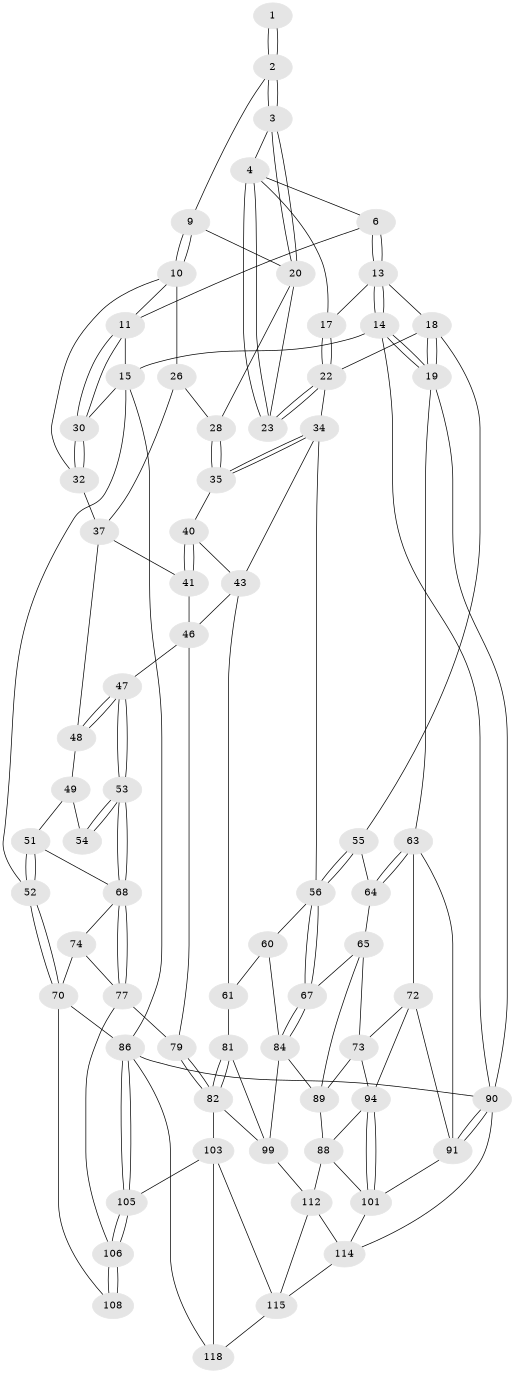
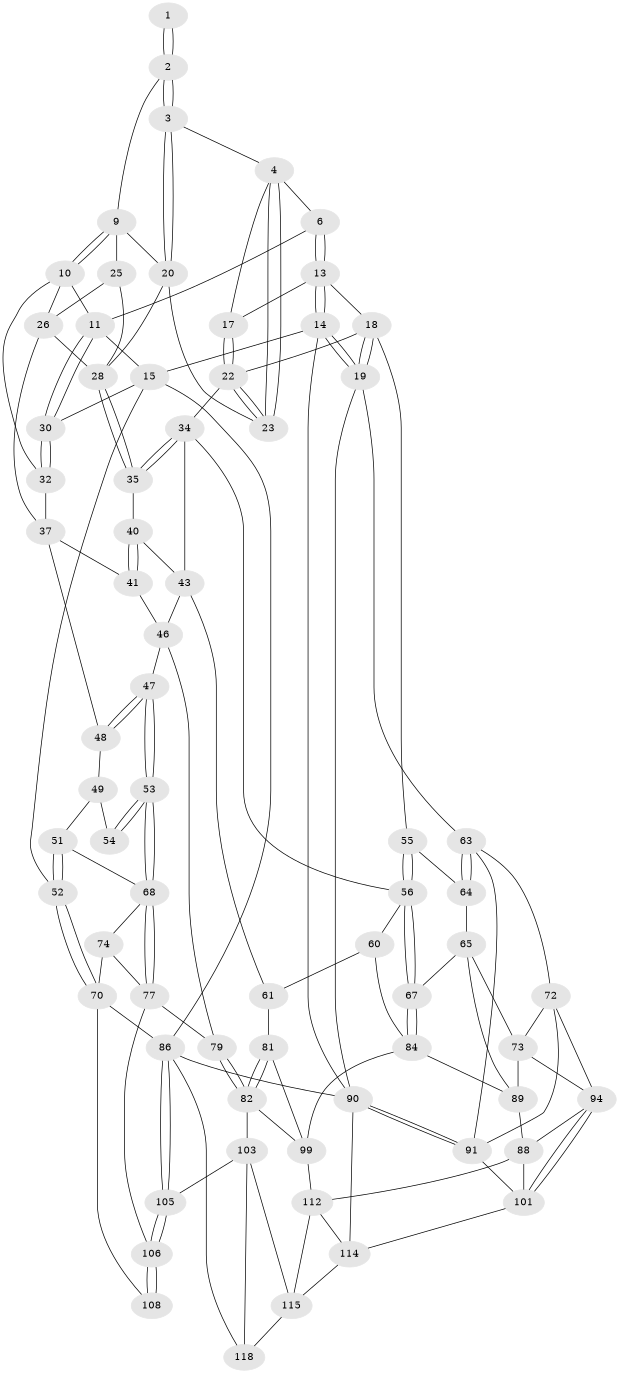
node "25": added
